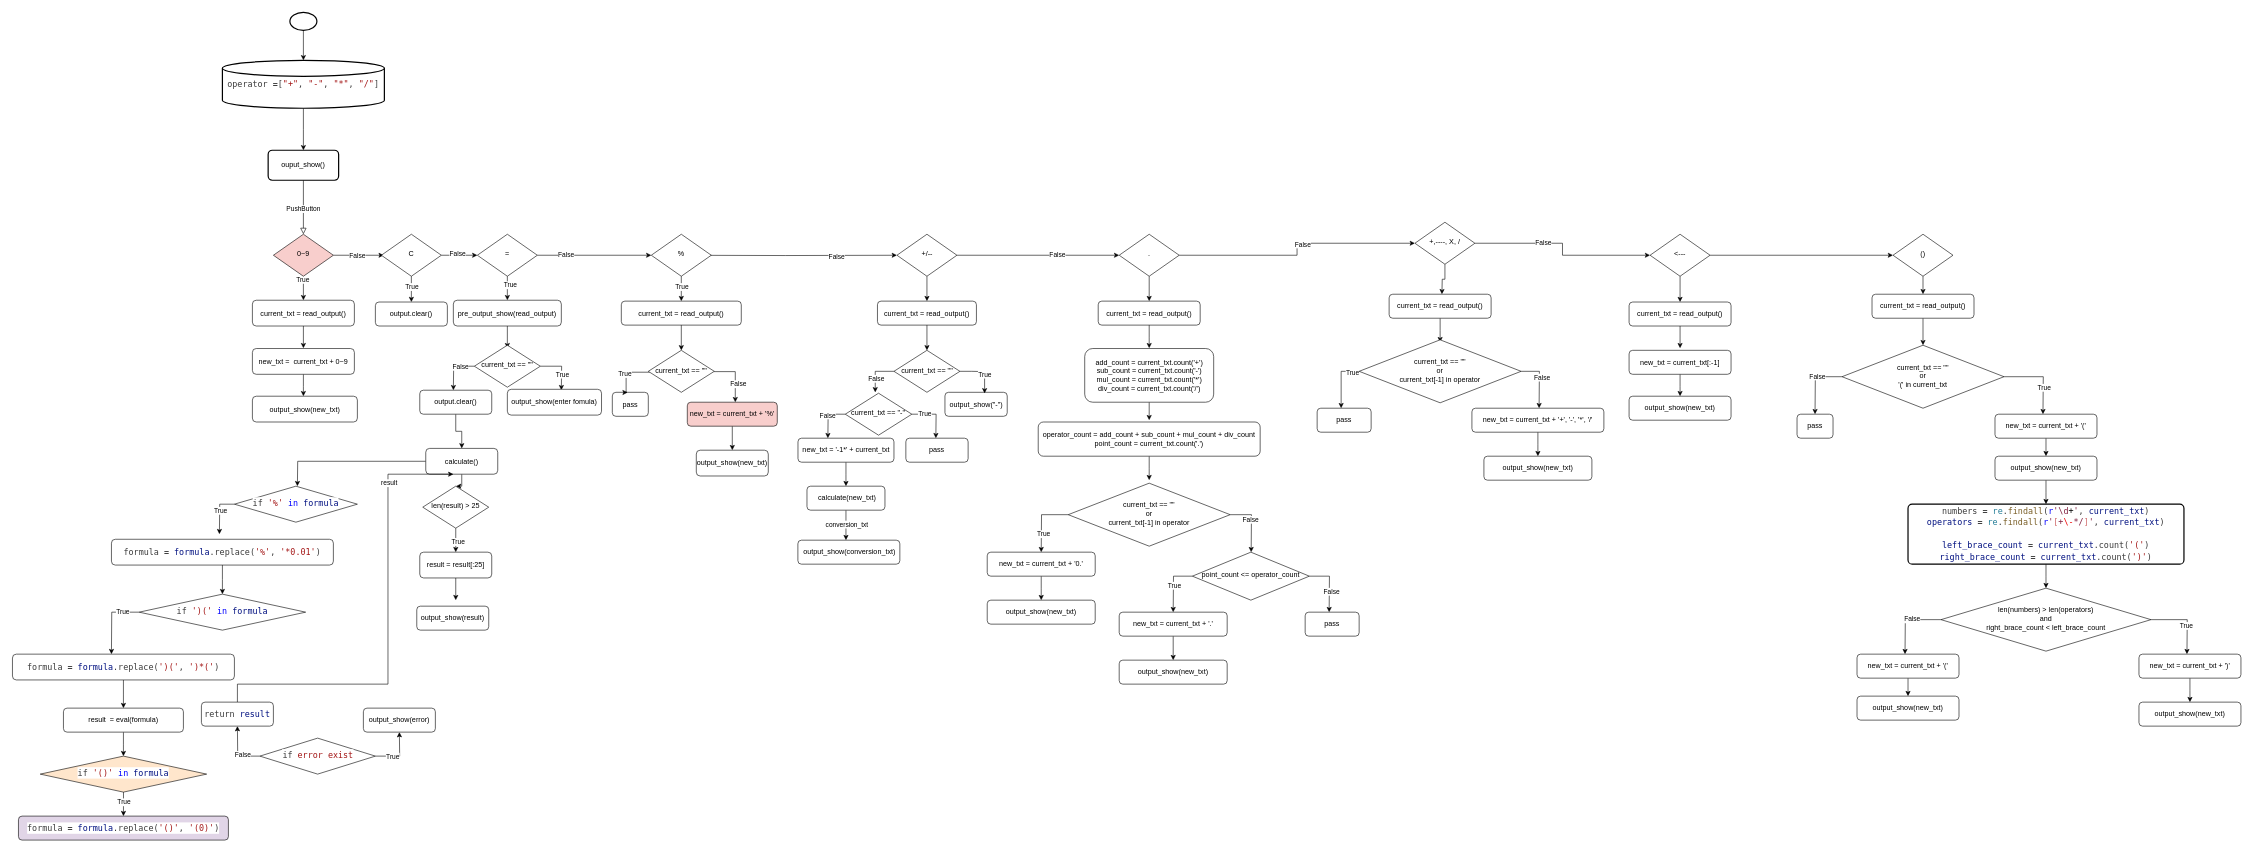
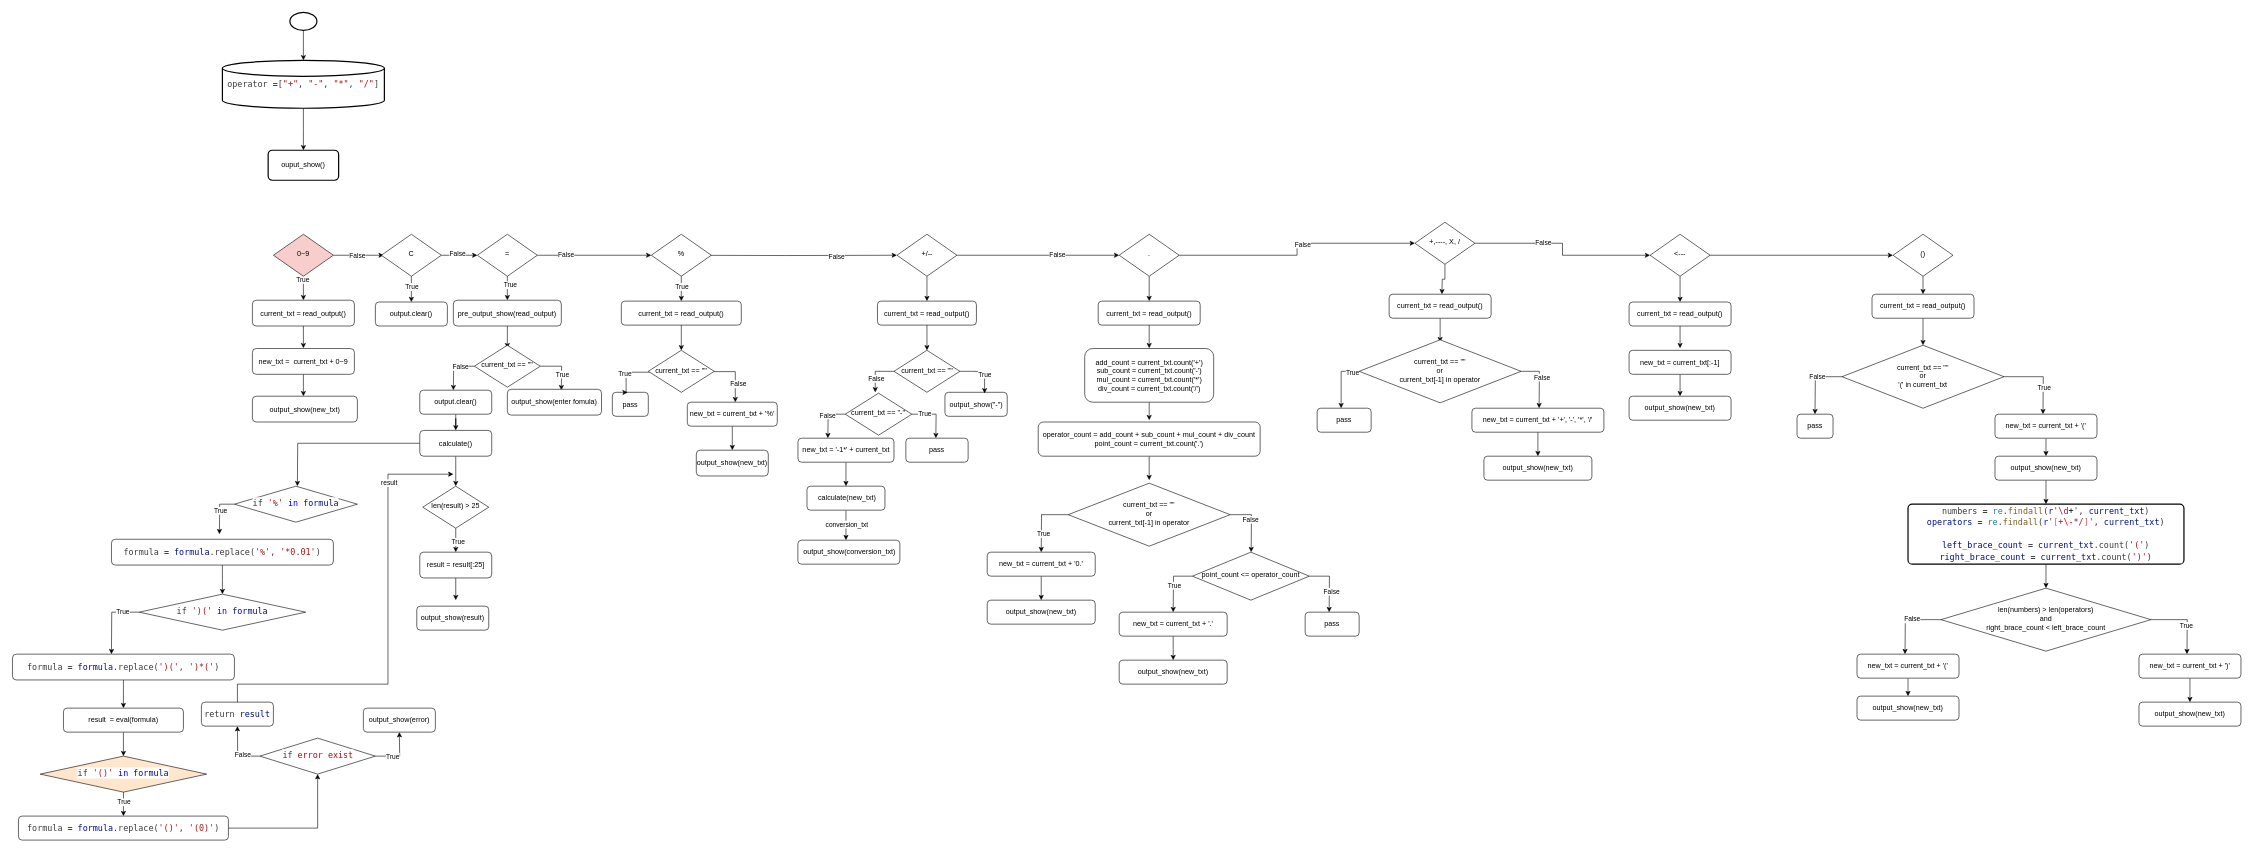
edge "ouput_show()" -> "0~9": removed, label "PushButton"
node "new_txt = current_txt + '%'": fillcolor #f8cecc -> #ffffff
node "calculate()": moved (462, 461) -> (456, 443)
edge "formula = formula.replace('()', '(0)')" -> "if error exist": added
node "formula = formula.replace('()', '(0)')": fillcolor #e1d5e7 -> #ffffff
